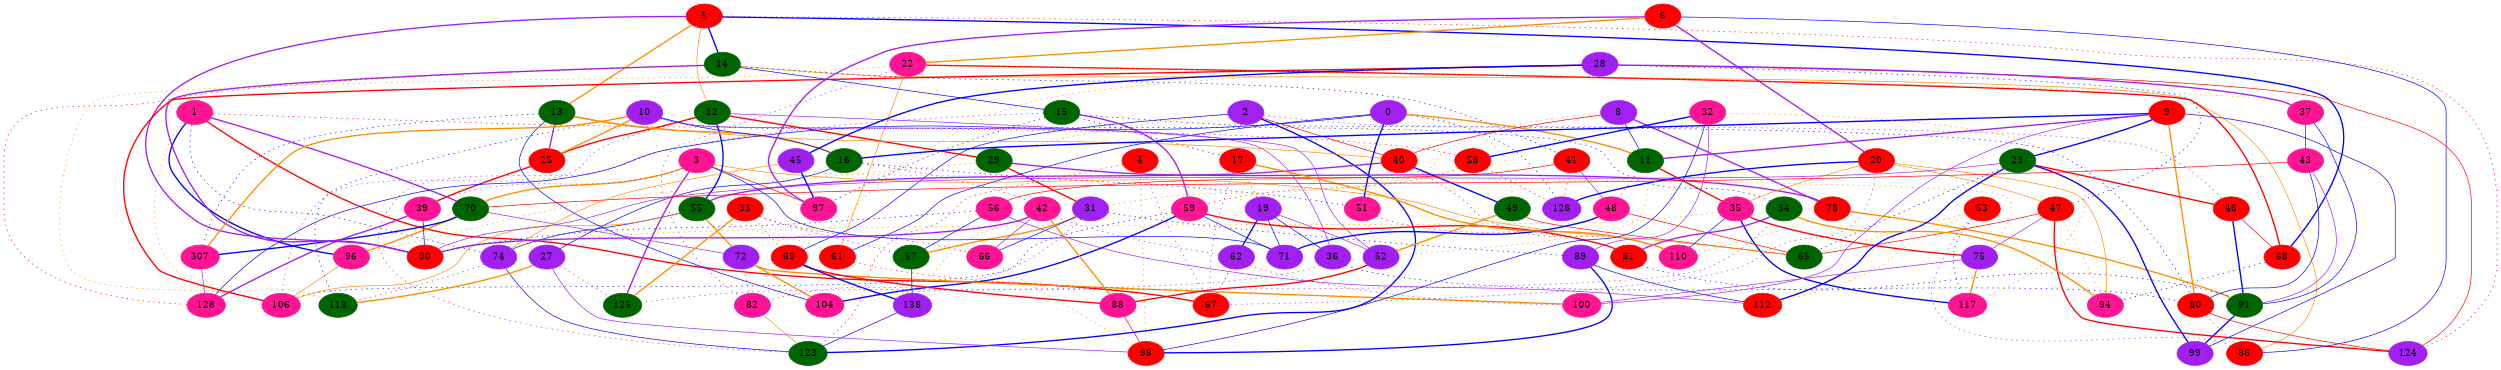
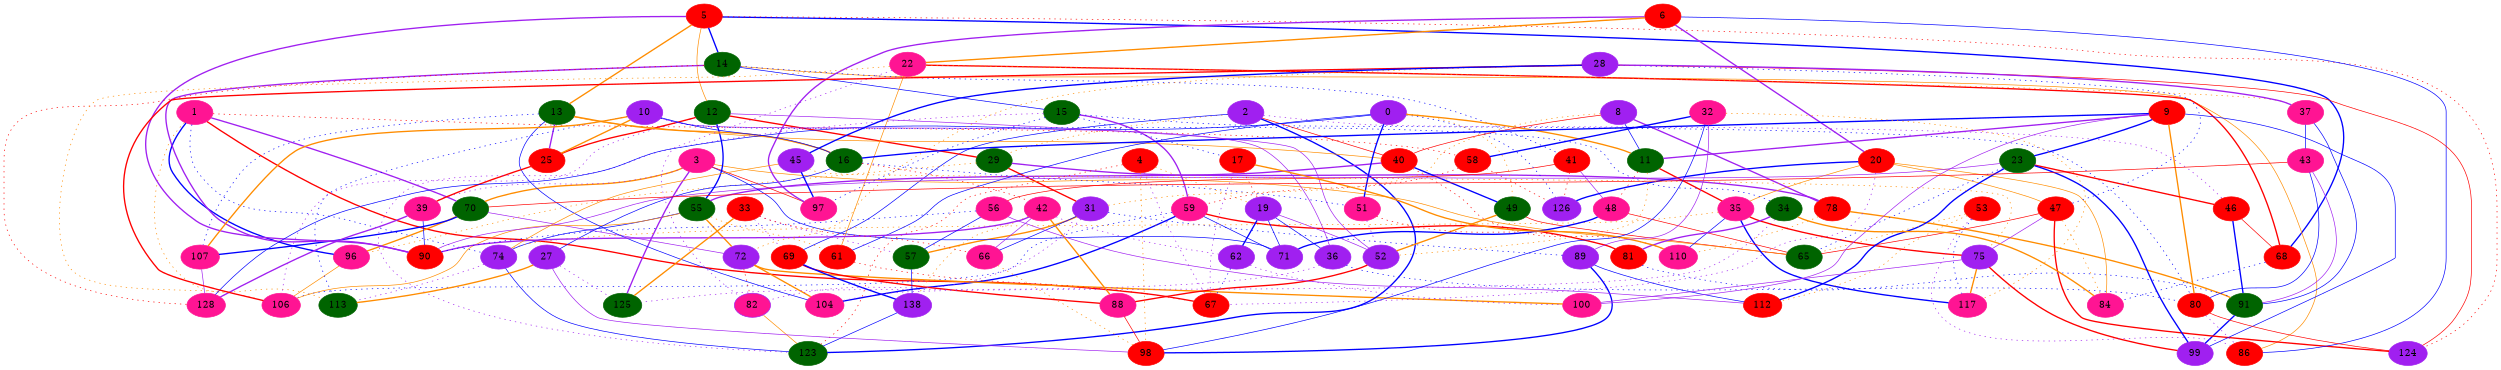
node "307": label "307" -> "107"
node "94": label "94" -> "84"
edge "75" -- "99": added
